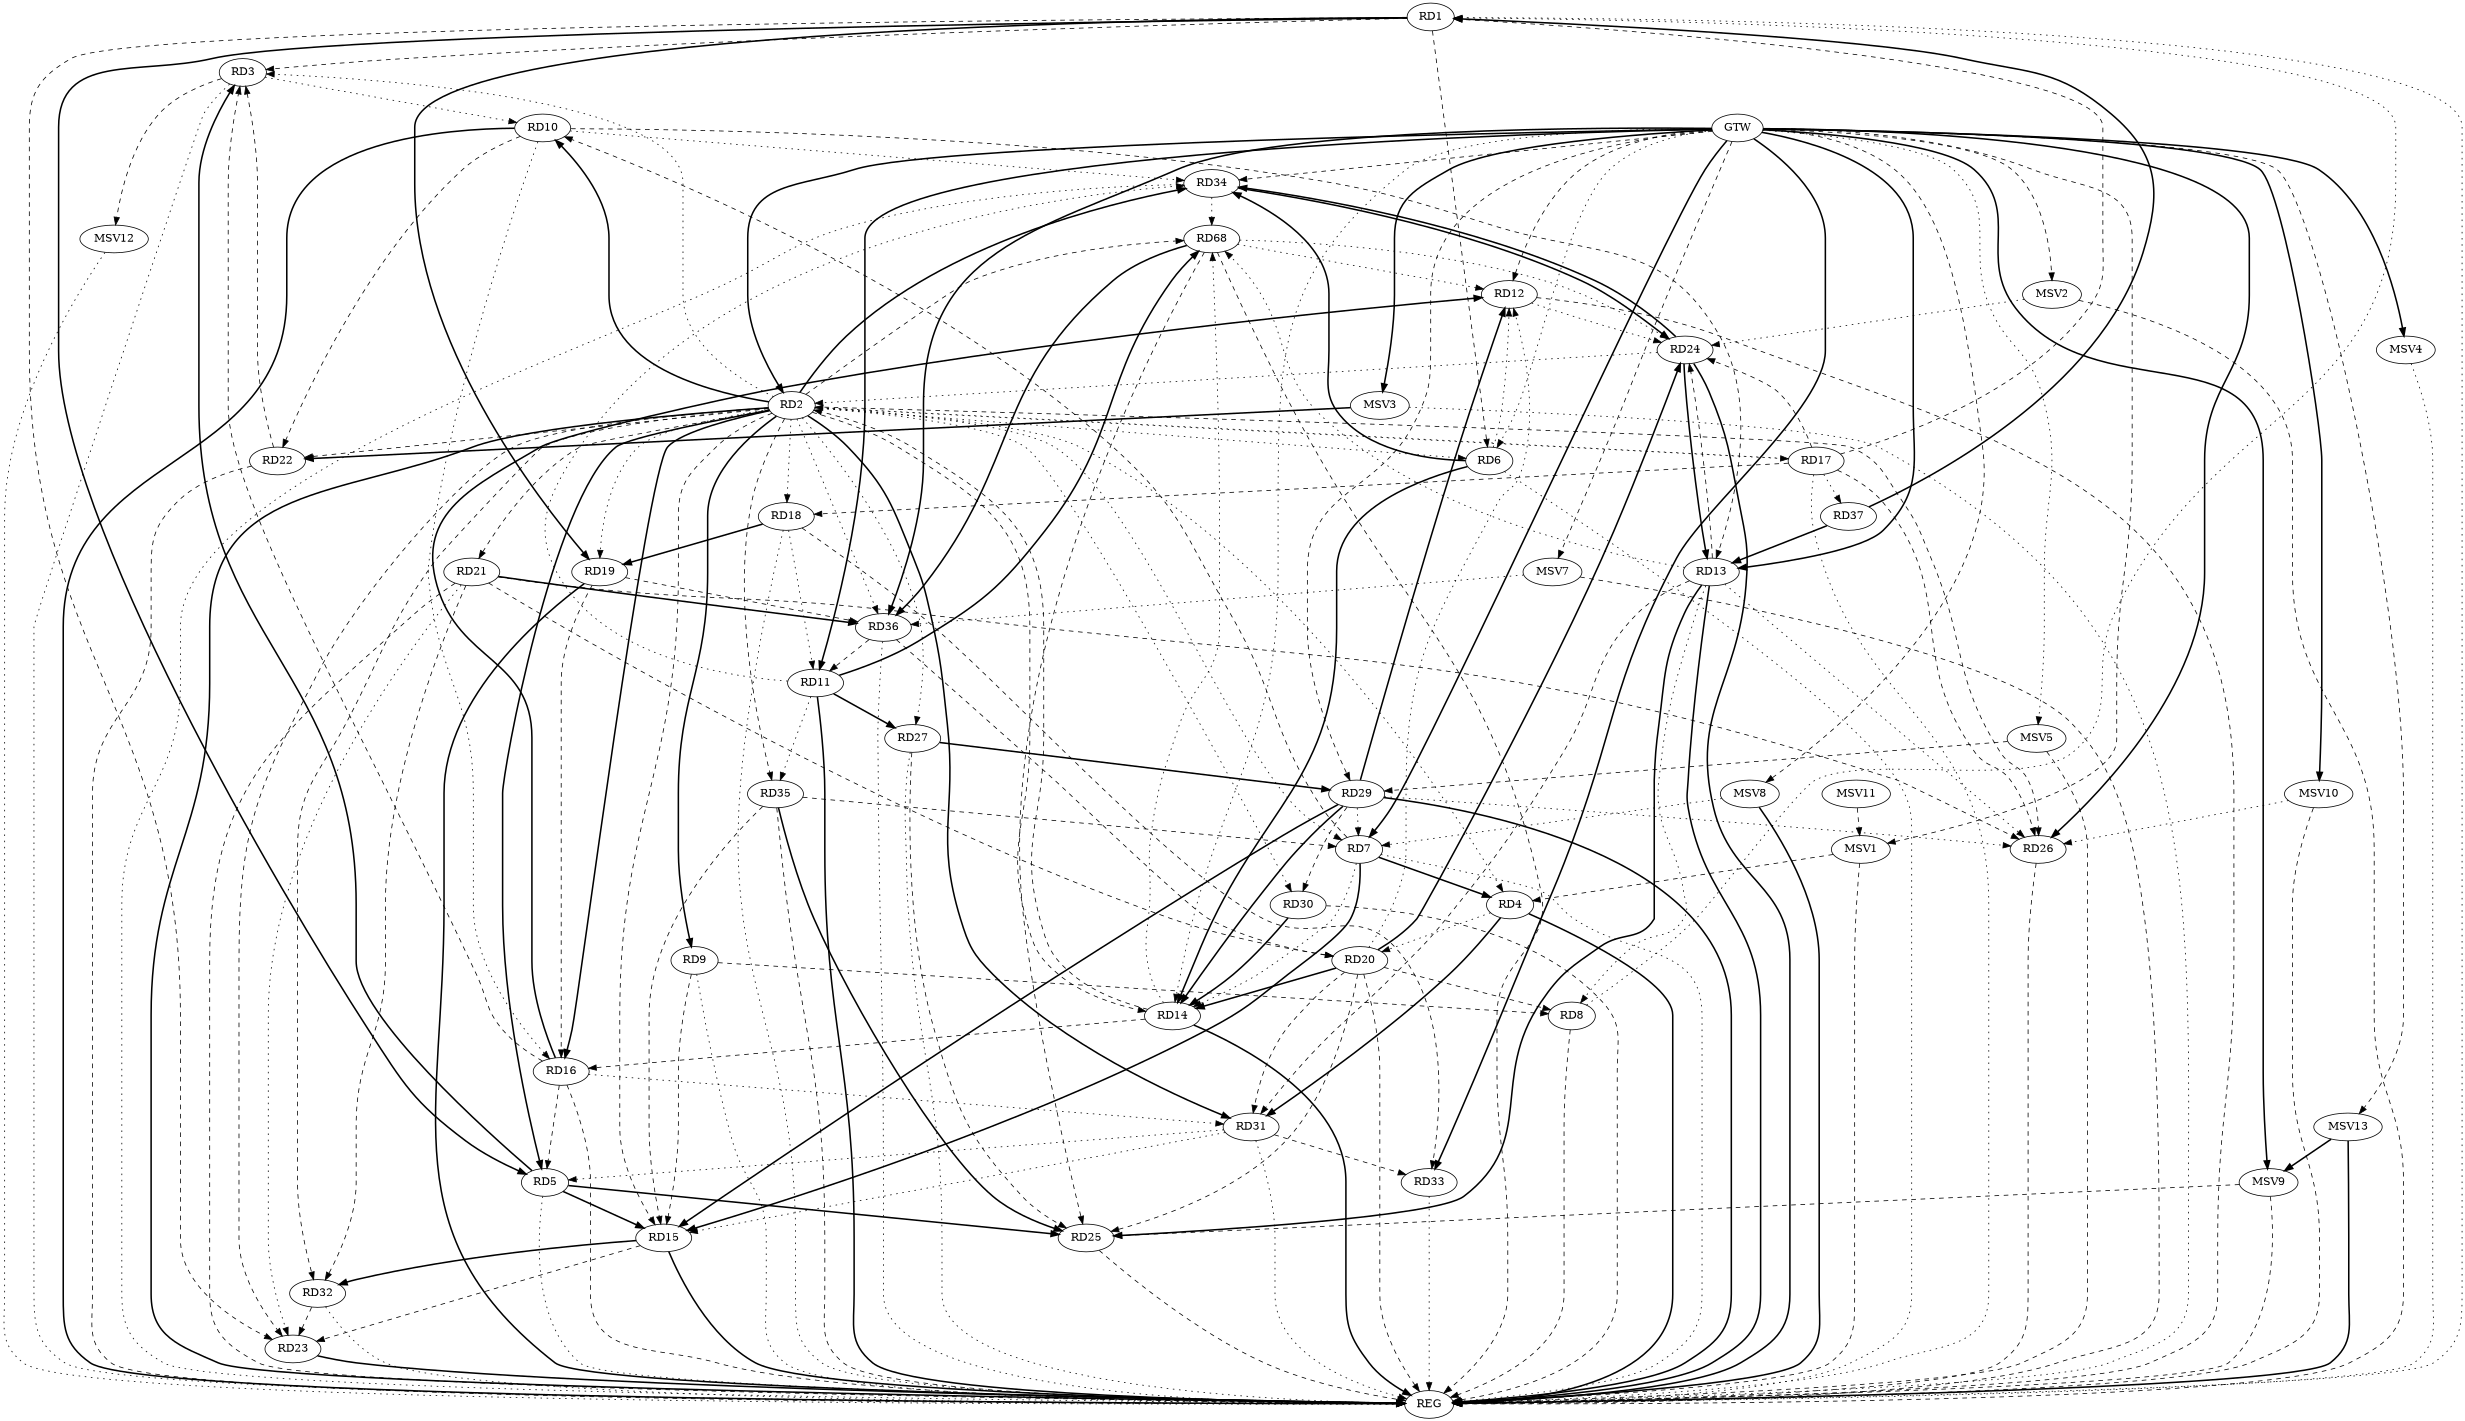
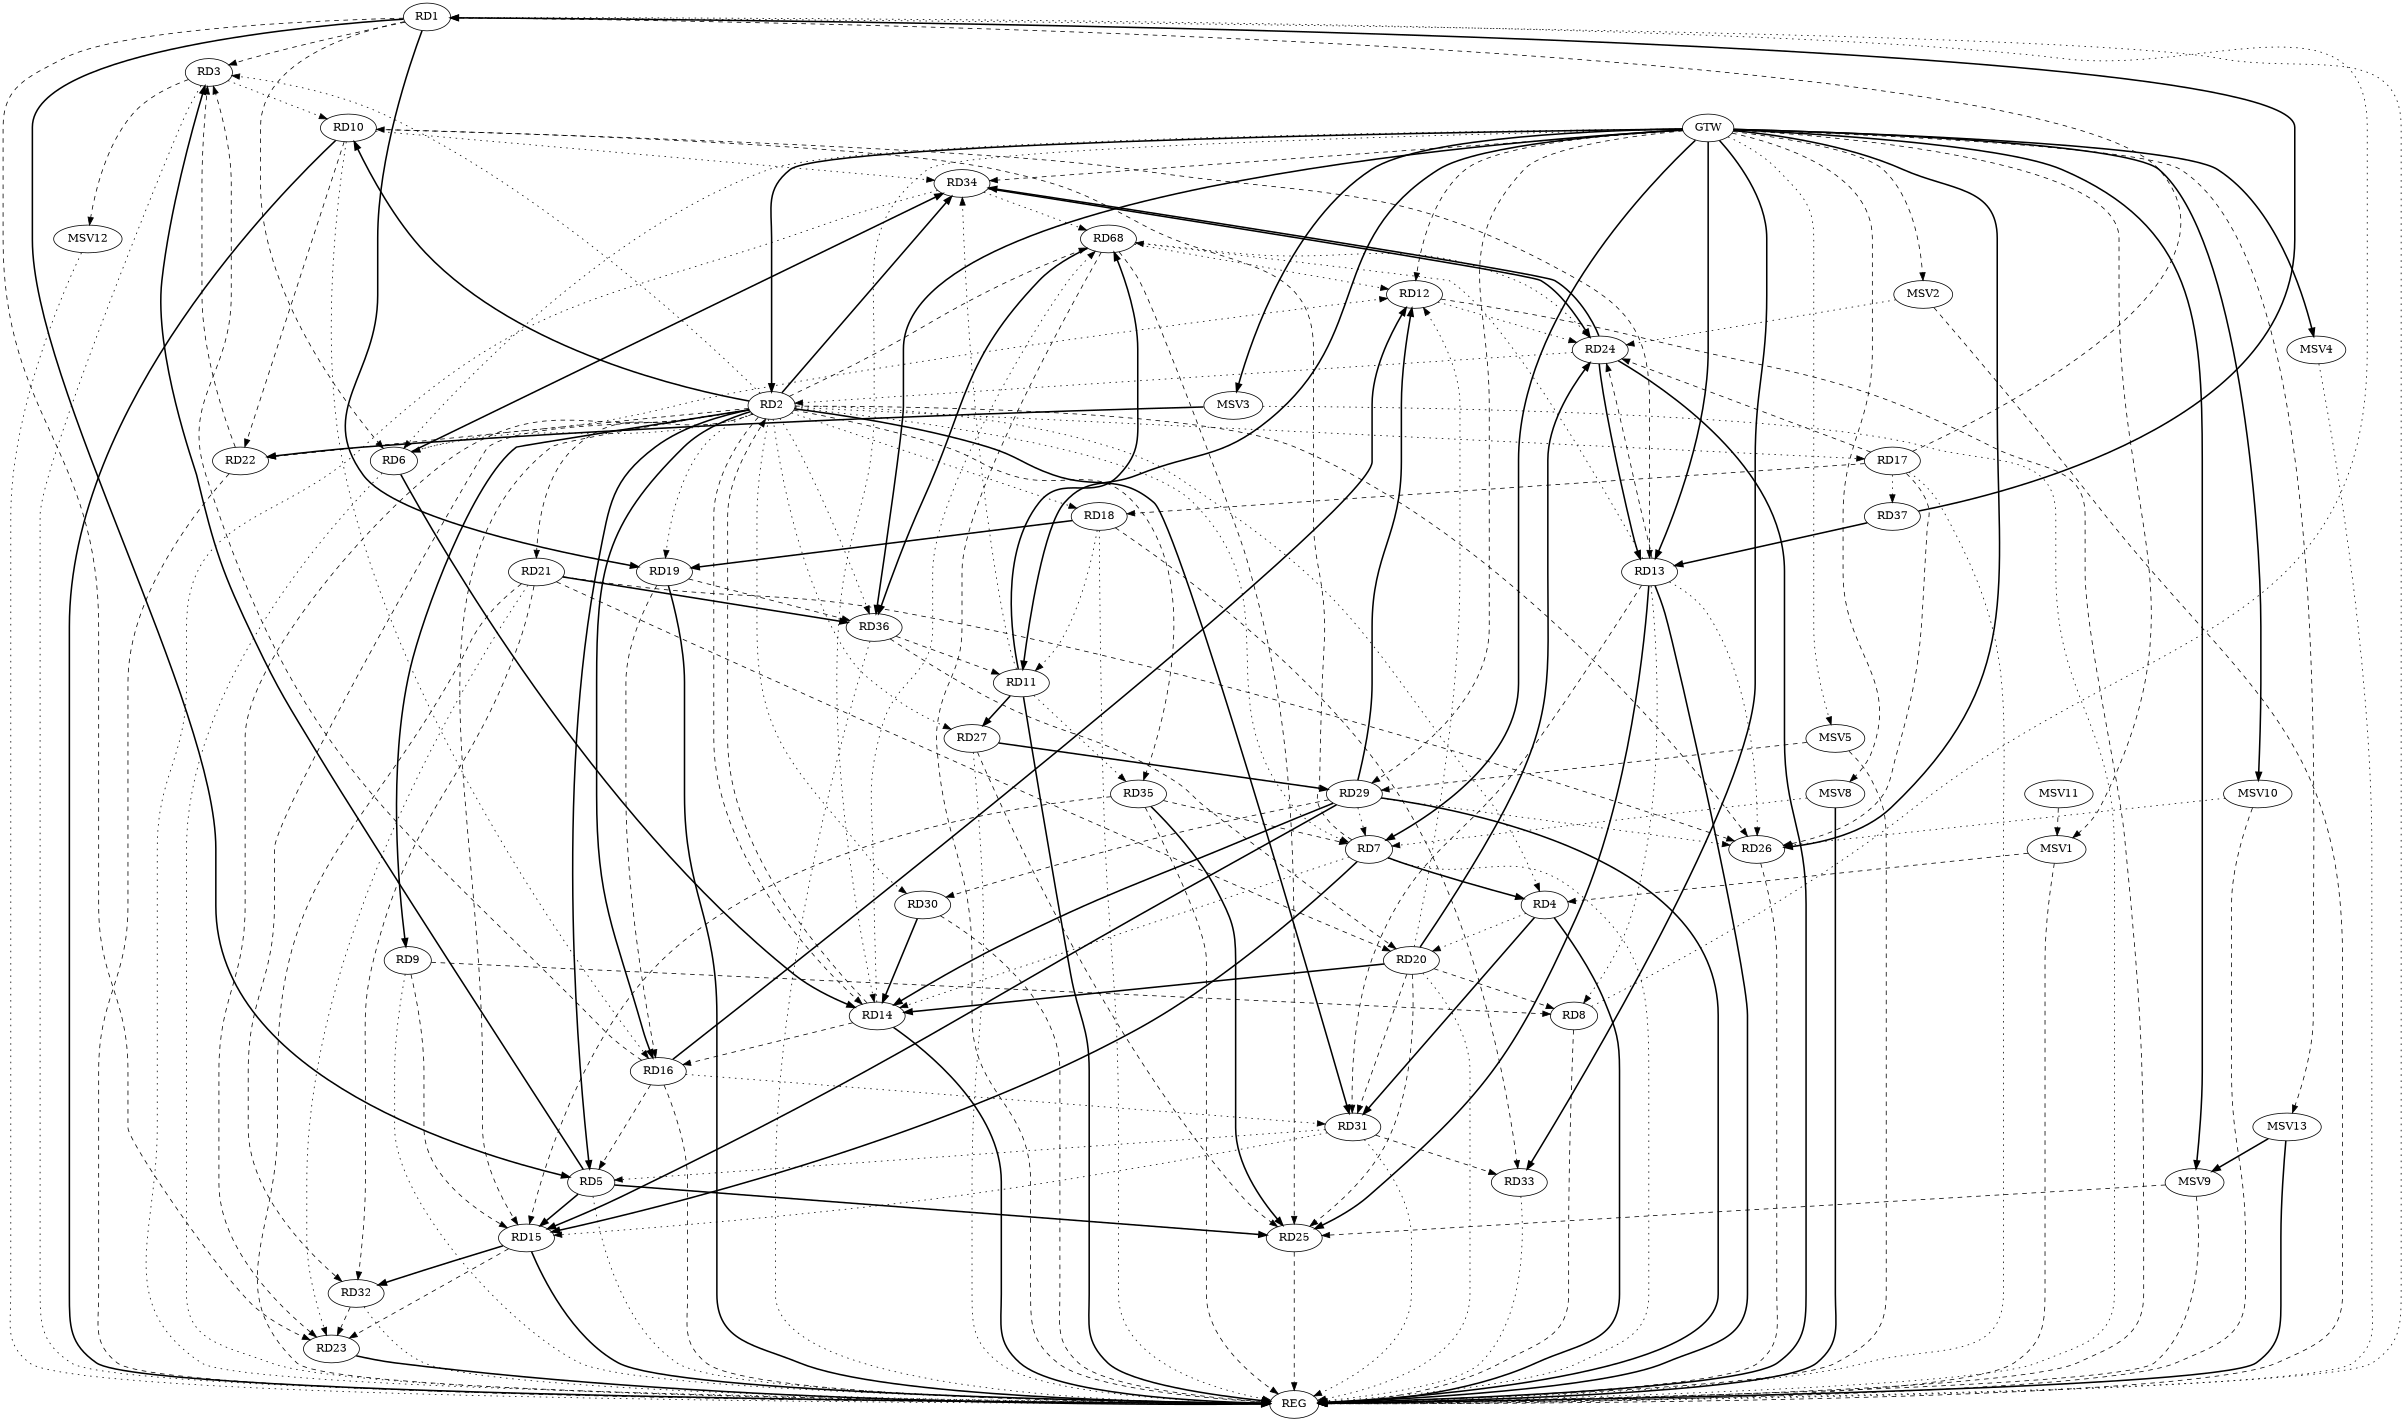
edge "RD17" -> "RD2": removed
node "MSV7": removed
edge "RD20" -> "REG": style dashed -> dotted
edge "RD2" -> "REG": removed
